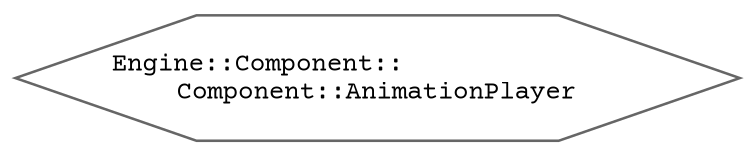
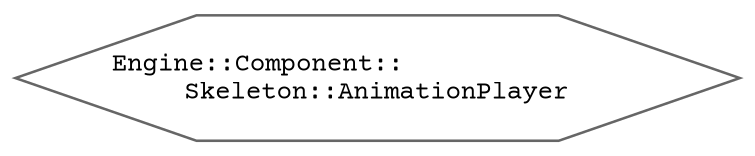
node "Engine::Component:: Component::AnimationPlayer": label "Engine::Component:: Component::AnimationPlayer" -> "Engine::Component:: Skeleton::AnimationPlayer"
